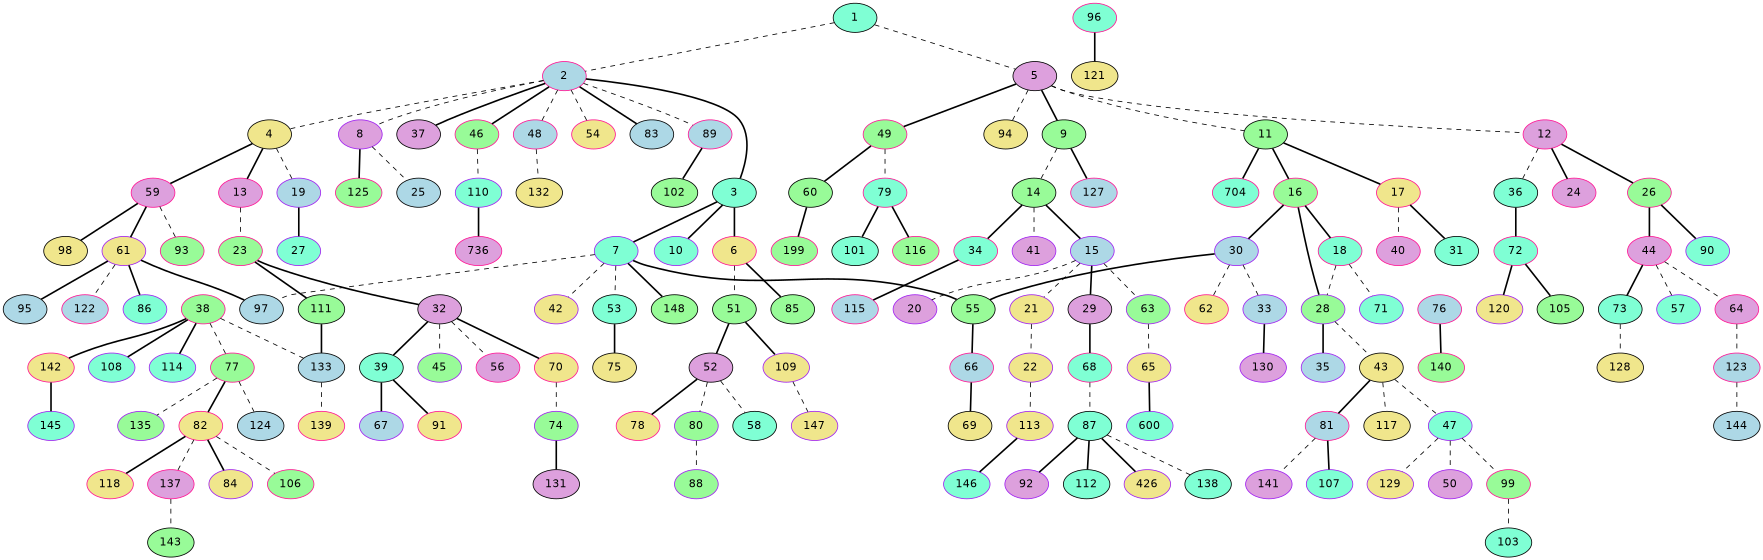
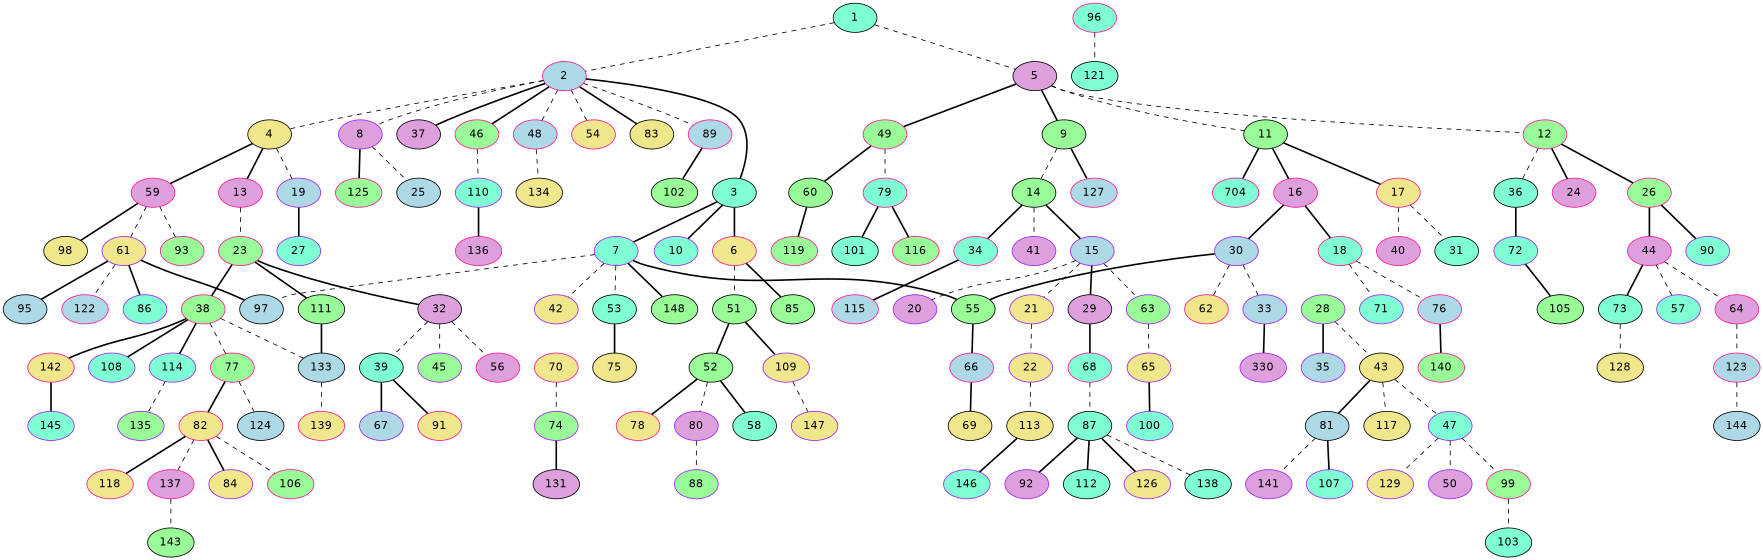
edge "96" -- "121": style bold -> dashed
node "121": fillcolor khaki -> aquamarine
node "83": fillcolor lightblue -> khaki
node "94": removed
node "12": fillcolor plum -> palegreen
node "132": label "132" -> "134"
node "16": fillcolor palegreen -> plum
edge "59" -- "61": style bold -> dashed
edge "17" -- "31": style bold -> dashed
node "736": label "736" -> "136"
node "199": label "199" -> "119"
edge "16" -- "28": removed
node "72": color deeppink -> purple
edge "23" -- "38": added
edge "18" -- "28": now "18" -- "76"
node "120": removed
edge "32" -- "39": style bold -> dashed
edge "32" -- "70": removed
node "52": fillcolor plum -> palegreen
node "130": label "130" -> "330"
edge "77" -- "135": now "114" -- "135"
edge "52" -- "58": style dashed -> bold
node "80": fillcolor palegreen -> plum
node "113": color purple -> black
node "600": label "600" -> "100"
node "81": color deeppink -> black
node "426": label "426" -> "126"
